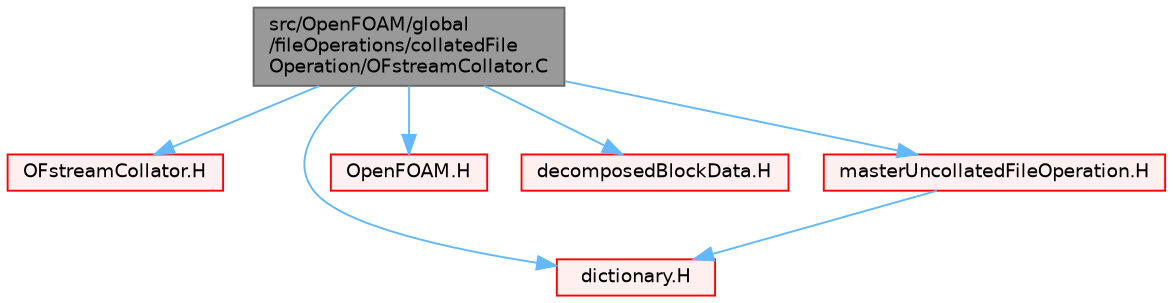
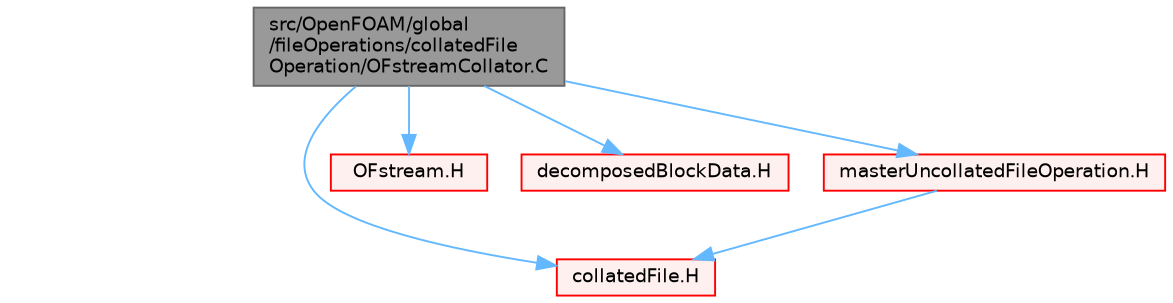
node "OFstreamCollator.H": removed
node "OpenFOAM.H": label "OpenFOAM.H" -> "OFstream.H"
node "dictionary.H": label "dictionary.H" -> "collatedFile.H"
